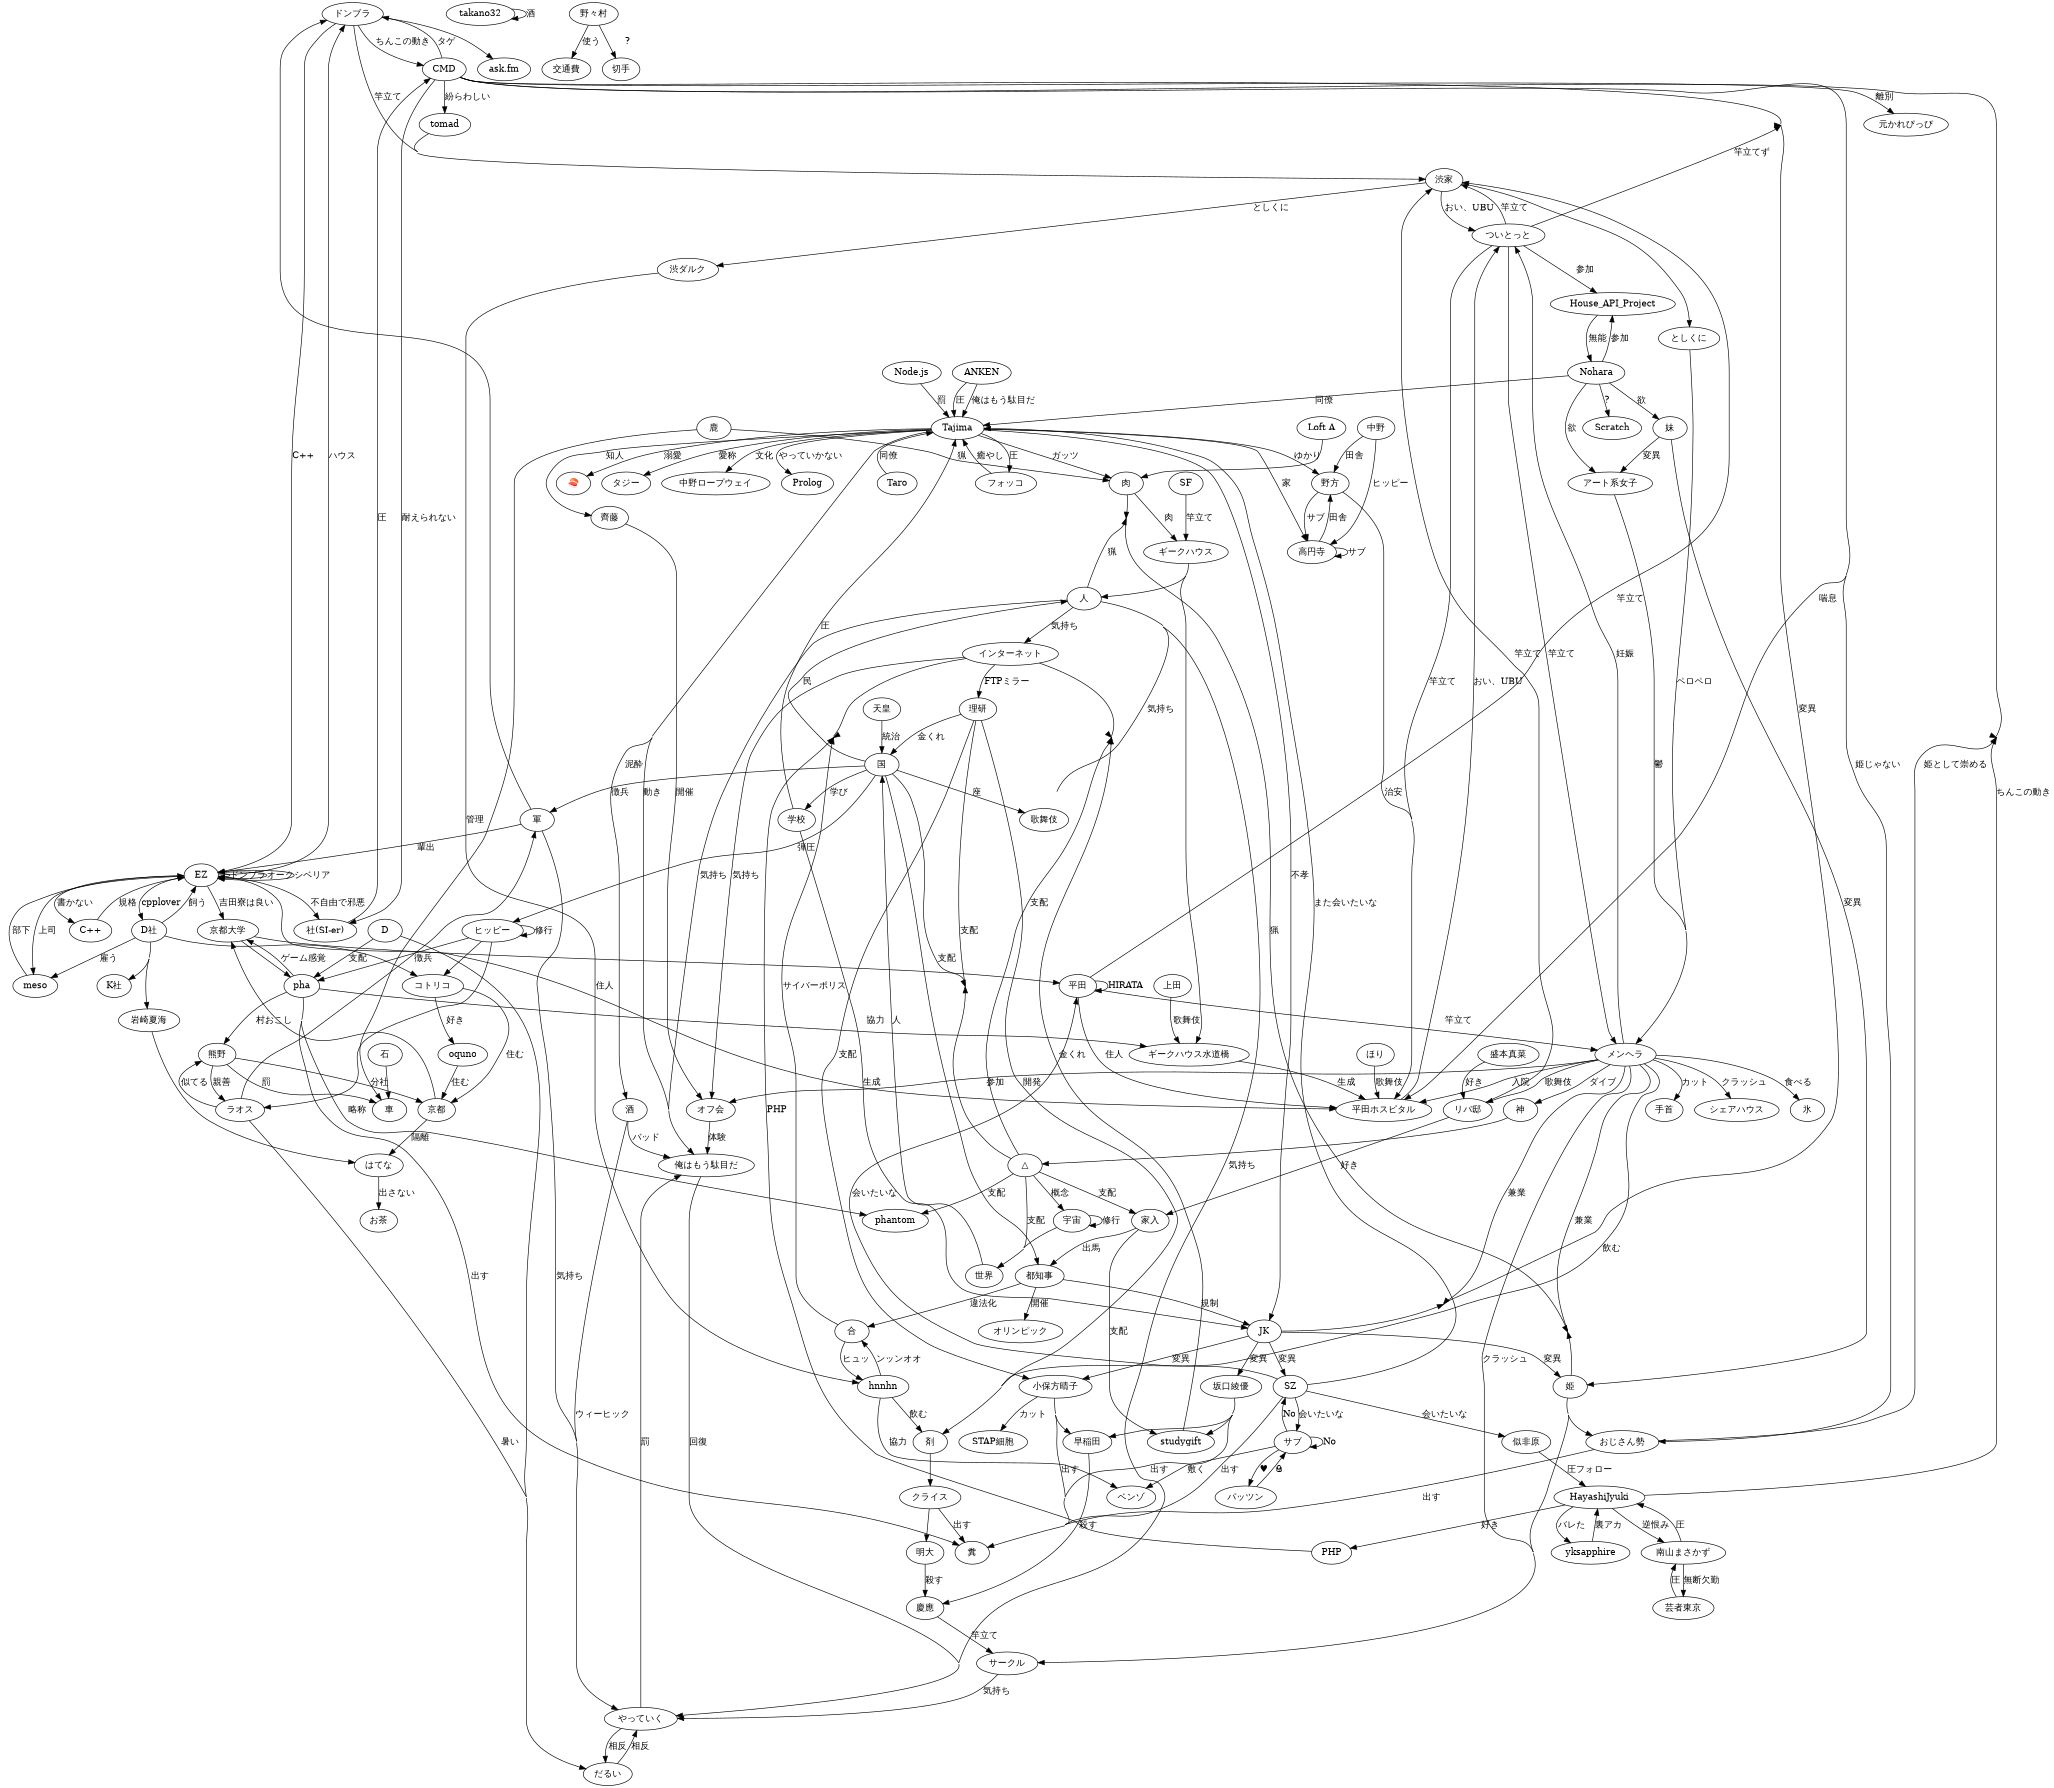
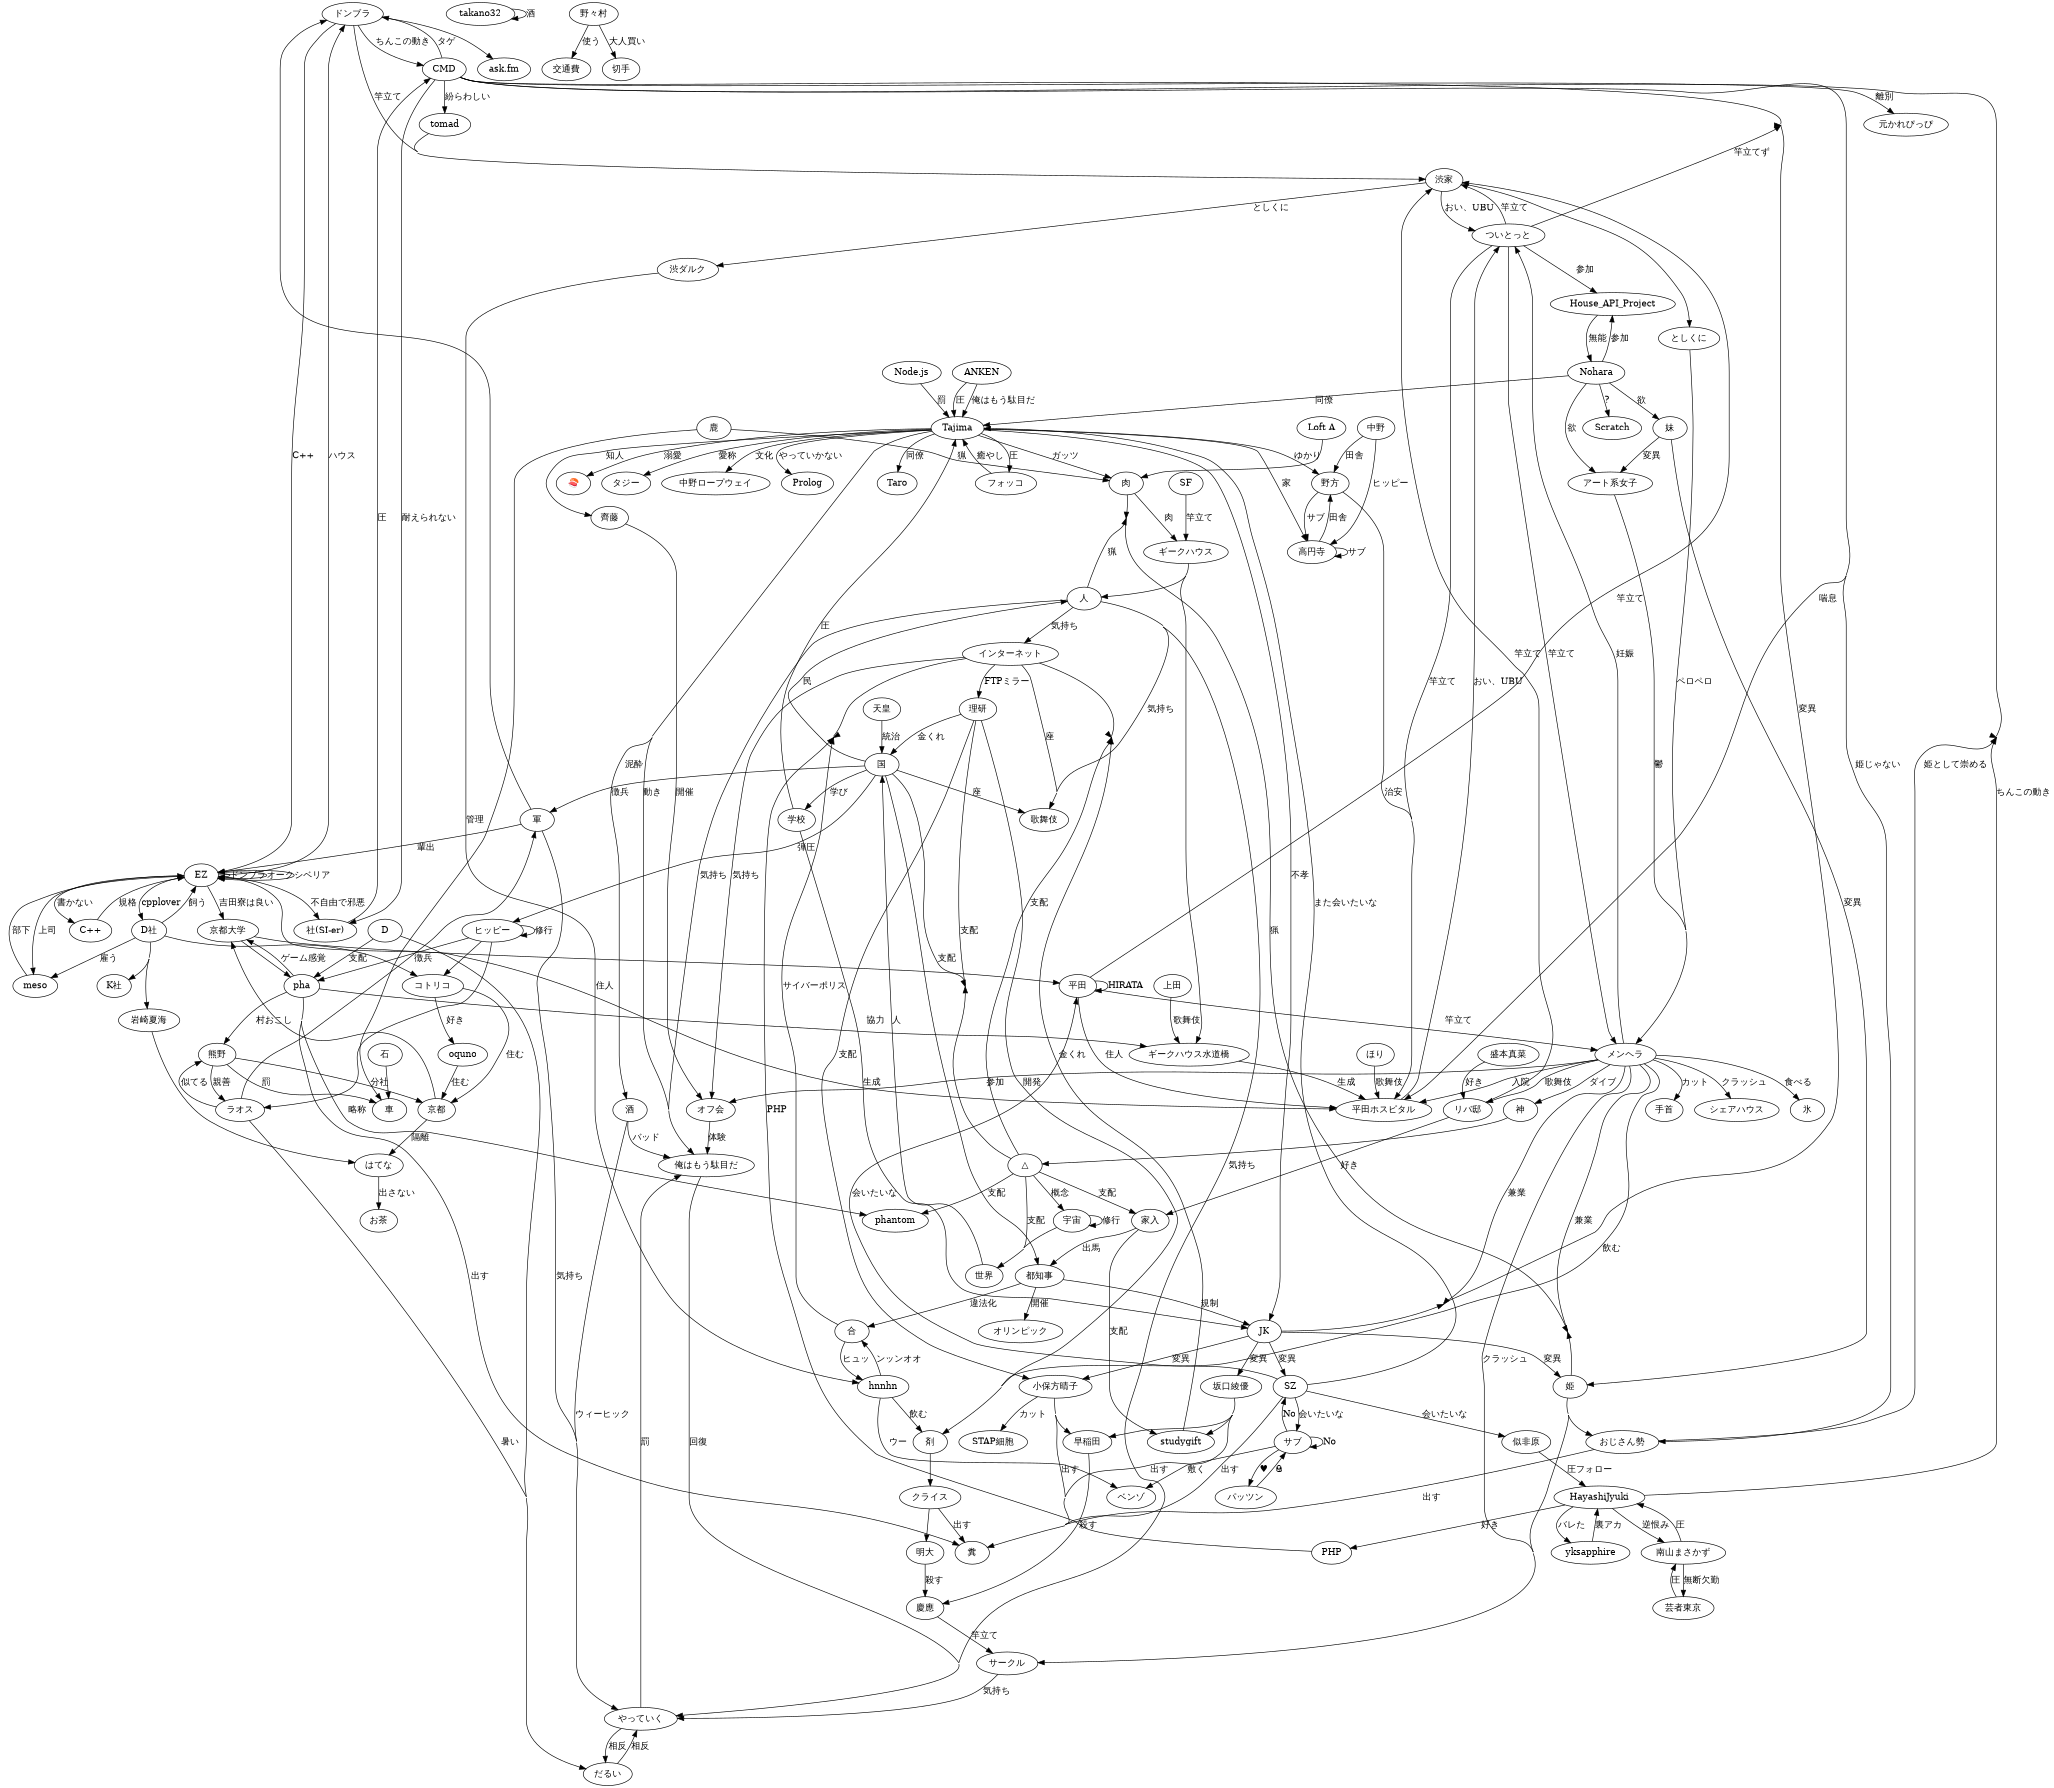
edge "野々村" -> "切手": label "?" -> "大人買い"
edge "Taro" -> "Tajima": reversed
edge "インターネット" -> "歌舞伎": added, label "座"
edge "hnnhn" -> "ベンゾ": label "協力" -> "ウー"
